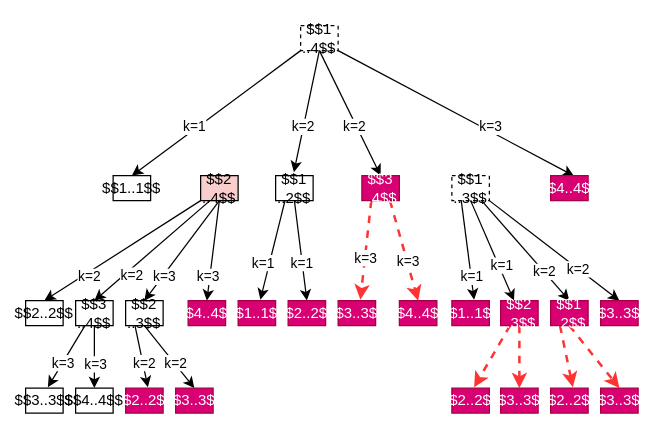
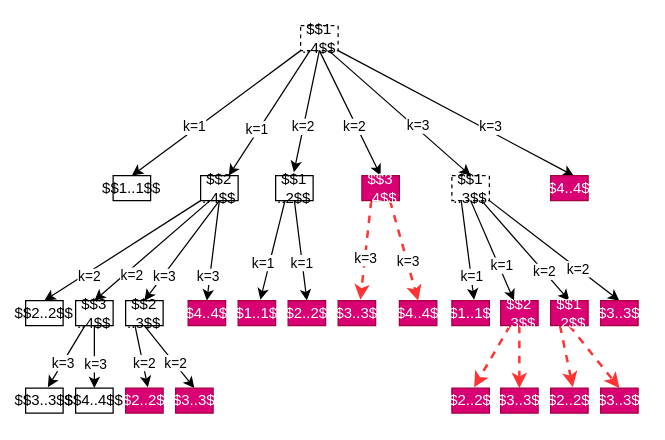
edge "$$1 ..4$$" -> "$$2 ..4$$": added, label "k=1"
edge "$$1 ..4$$" -> "$$1 ..3$$": added, label "k=3"
node "$$2 ..4$$": fillcolor #f8cecc -> #ffffff
